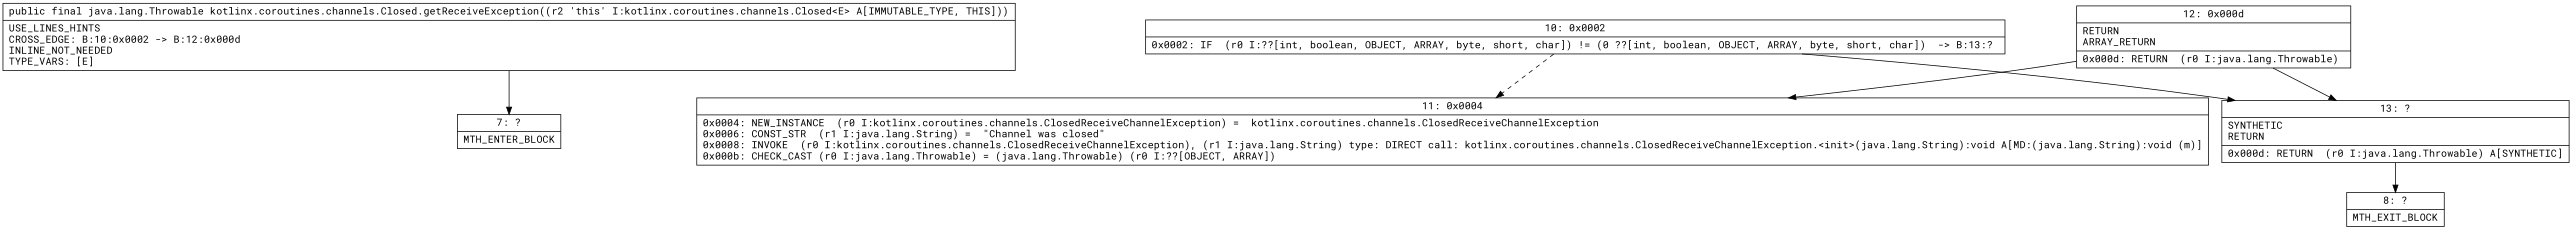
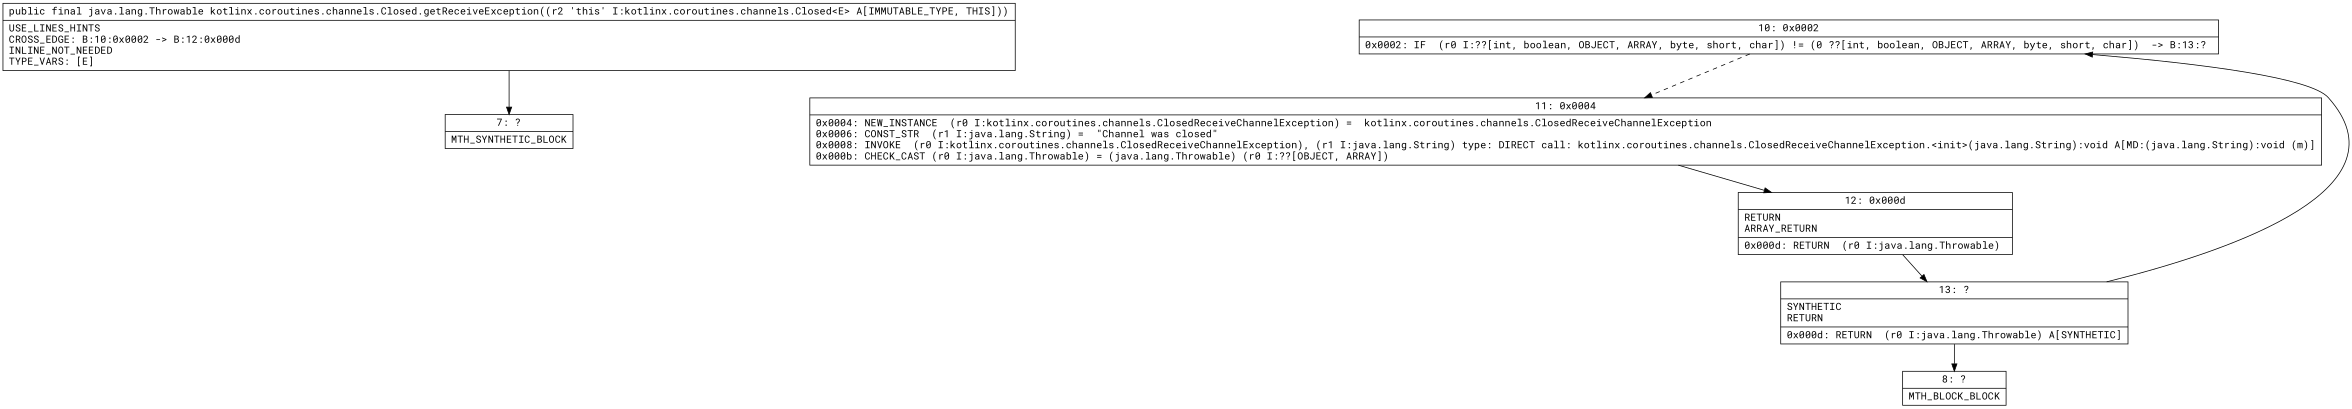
edge "10: 0x0002" -> "13: ?": reversed
edge "12: 0x000d" -> "11: 0x0004": reversed
node "7: ?": text "MTH_ENTER_BLOCK" -> "MTH_SYNTHETIC_BLOCK"
node "8: ?": text "MTH_EXIT_BLOCK" -> "MTH_BLOCK_BLOCK"
